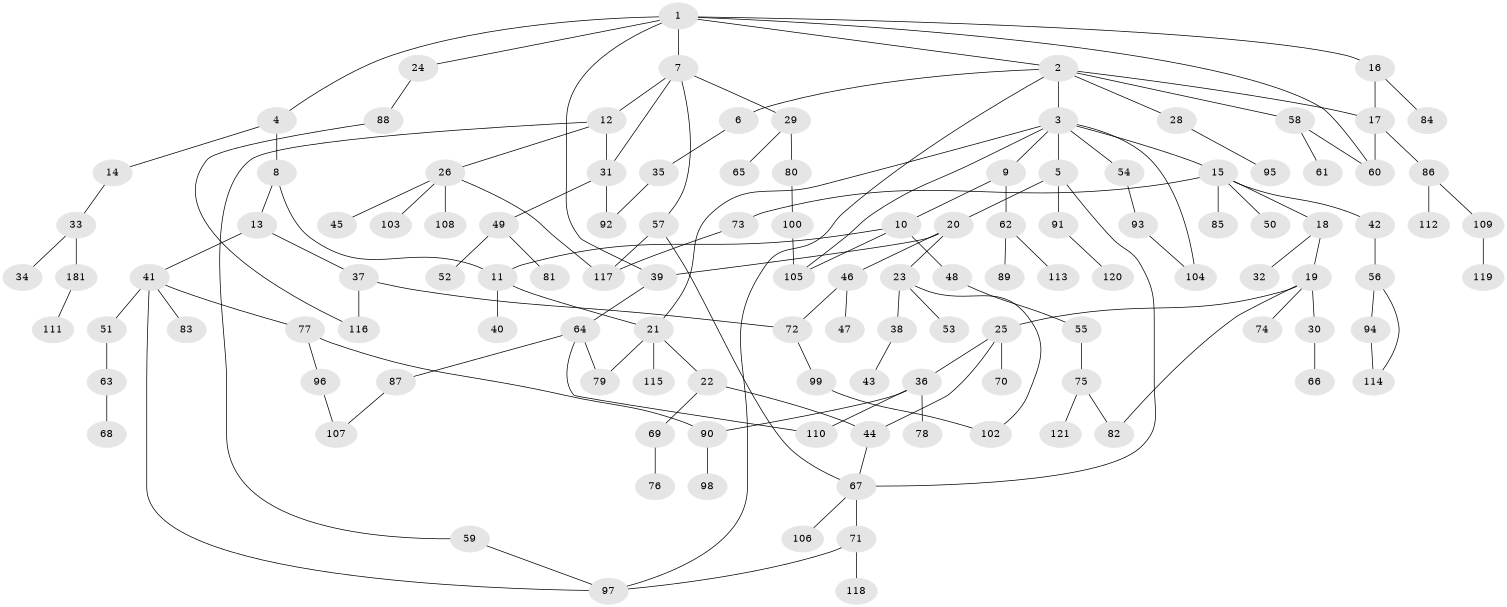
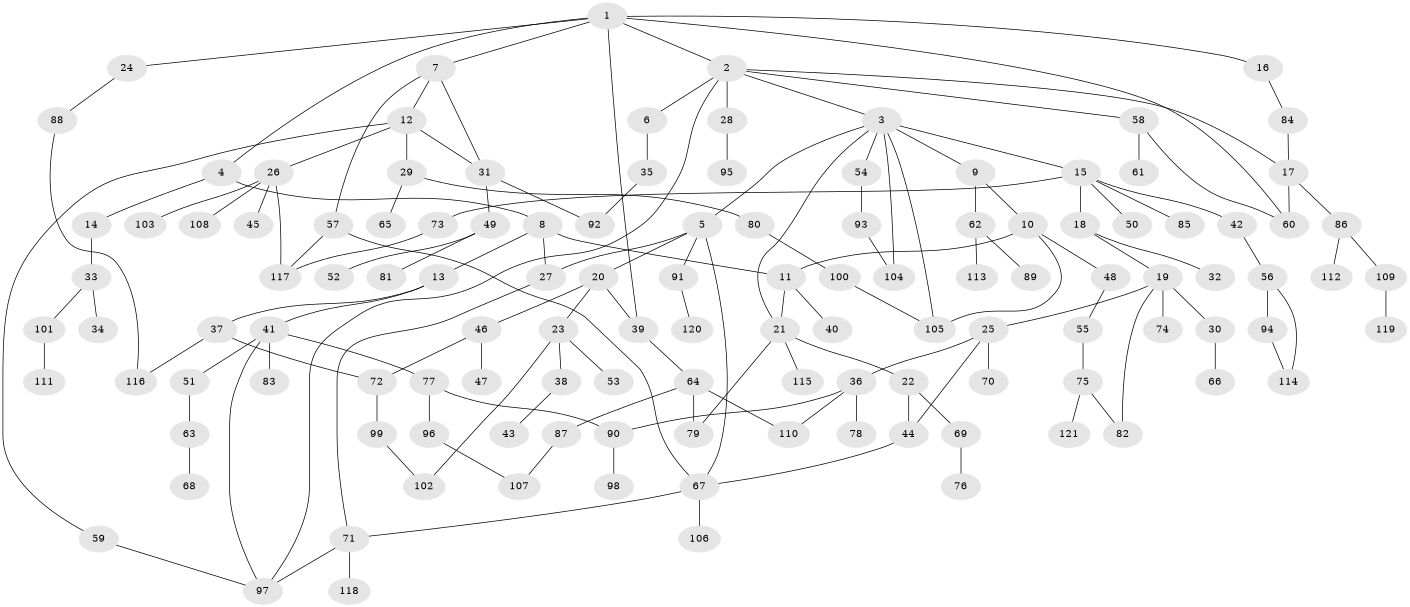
edge "7" -- "29": now "12" -- "29"
edge "16" -- "17": now "84" -- "17"
node "181": label "181" -> "101"
node "27": added
